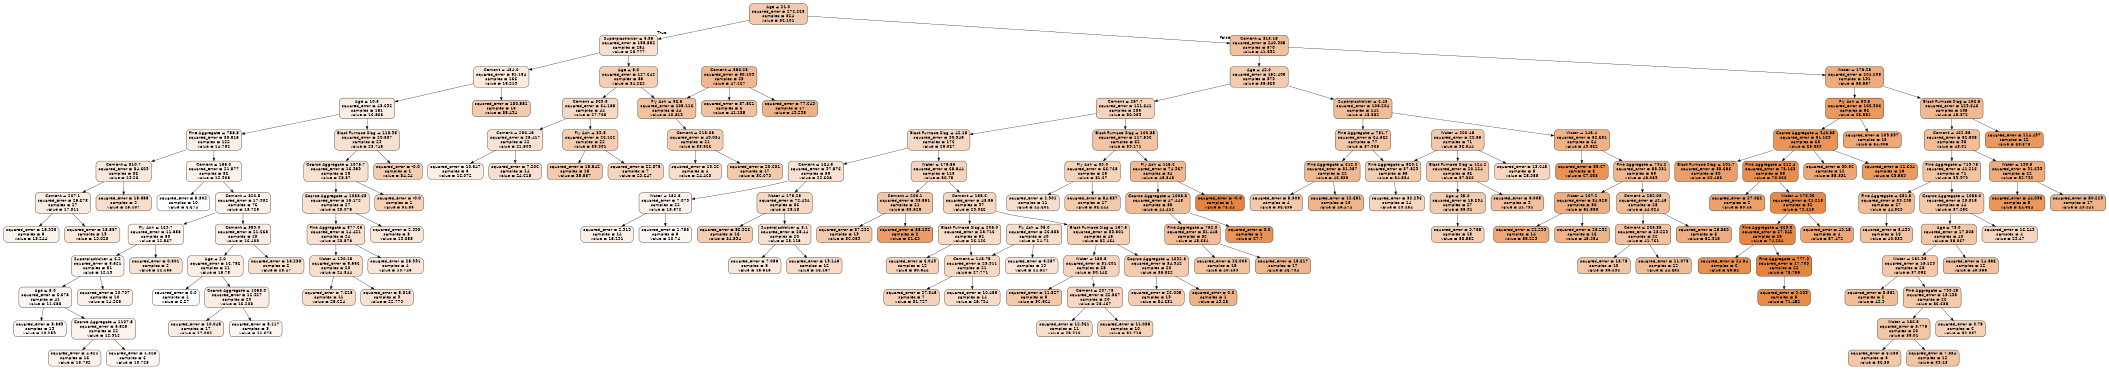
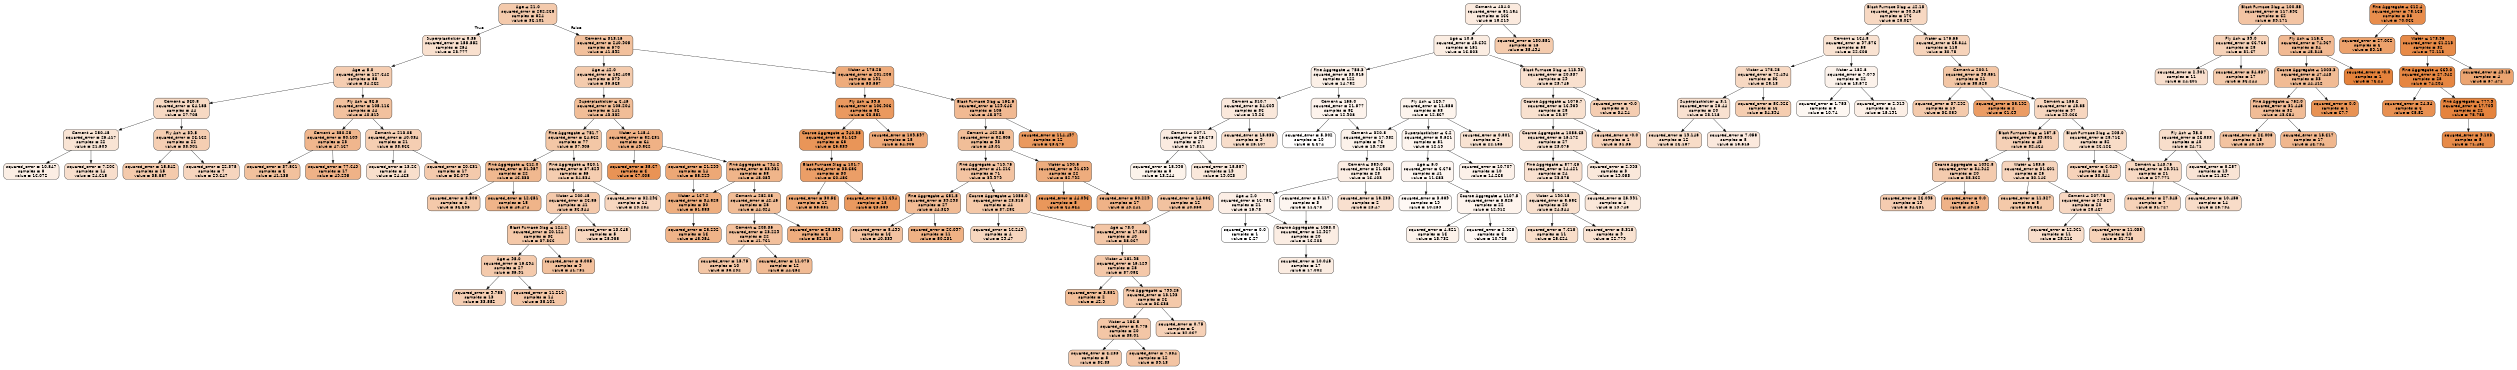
node "Age ≤ 21.0": text "squared_error = 272.268" -> "squared_error = 282.268"
edge "Superplasticizer ≤ 8.35" -> "Cement ≤ 434.0": removed
edge "Cement ≤ 350.25" -> "Fly Ash ≤ 86.5": reversed
node "Cement ≤ 257.7": removed
node "Water ≤ 200.45": text "samples = 71" -> "samples = 41"
edge "Water ≤ 200.45" -> "Fine Aggregate ≤ 860.1": reversed
edge "Coarse Aggregate ≤ 940.35" -> "Fine Aggregate ≤ 612.4": removed
edge "Coarse Aggregate ≤ 940.35" -> "squared_error = 30.56": now "Blast Furnace Slag ≤ 101.7" -> "squared_error = 30.56"
edge "Coarse Aggregate ≤ 940.35" -> "squared_error = 11.694": now "Blast Furnace Slag ≤ 101.7" -> "squared_error = 11.694"
edge "Water ≤ 175.55" -> "Cement ≤ 155.6": now "Cement ≤ 200.1" -> "Cement ≤ 155.6"
edge "Cement ≤ 320.5" -> "Fly Ash ≤ 169.7": reversed
edge "Water ≤ 167.2" -> "squared_error = 21.299": reversed
node "squared_error = 26.097": added
edge "Age ≤ 73.0" -> "squared_error = 14.886": reversed
node "squared_error = 11.216": added
edge "Coarse Aggregate ≤ 1053.0" -> "squared_error = 5.117": reversed
